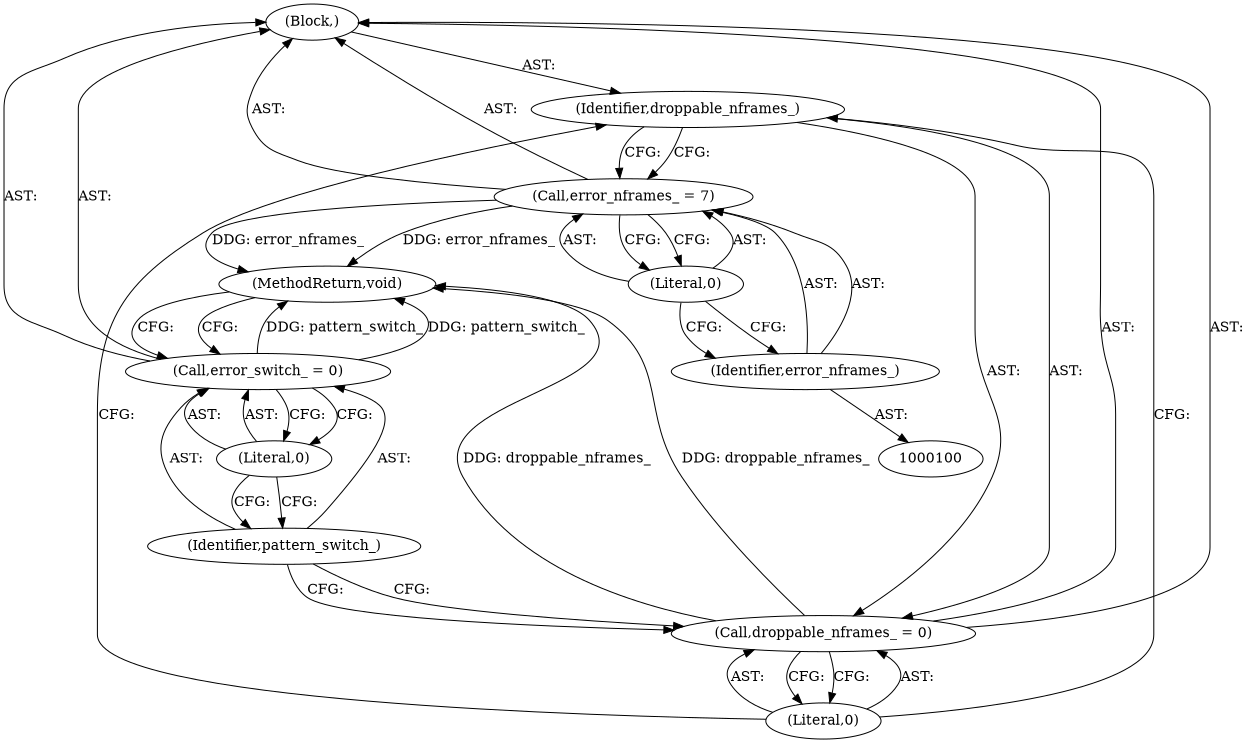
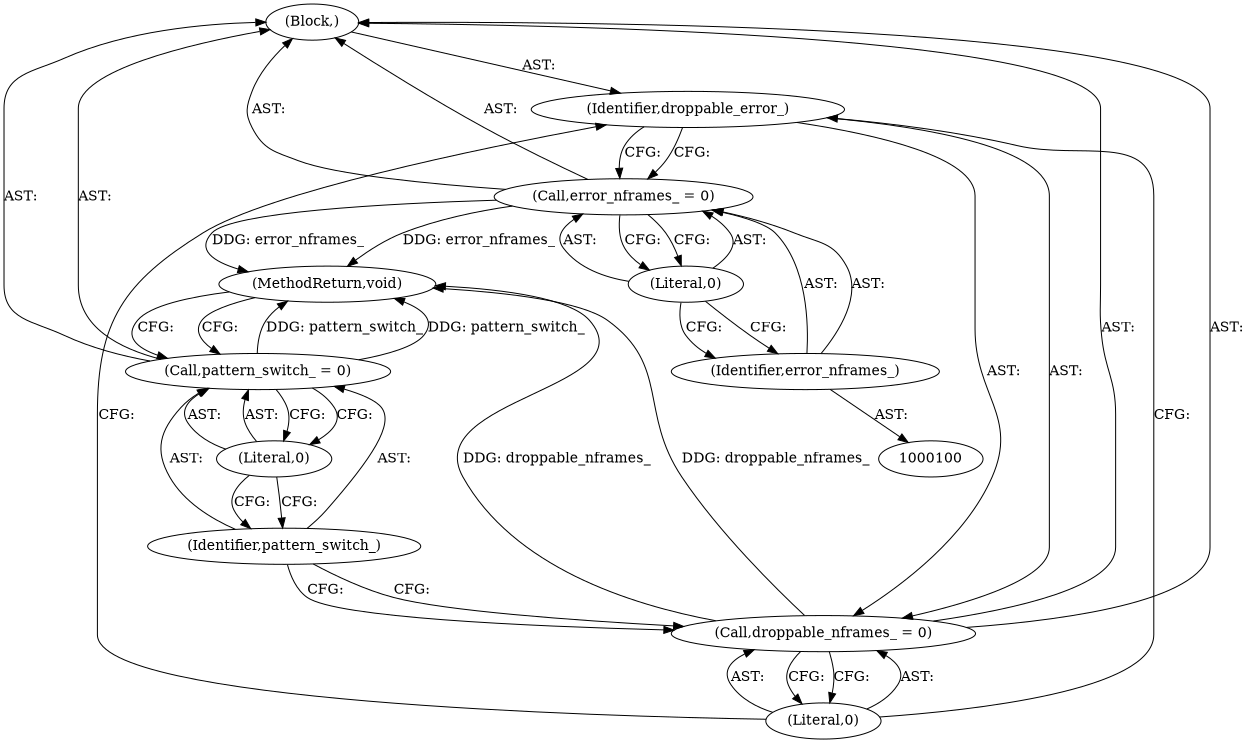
node "(Identifier,droppable_nframes_)": label "(Identifier,droppable_nframes_)" -> "(Identifier,droppable_error_)"
node "(Call,error_nframes_ = 7)": label "(Call,error_nframes_ = 7)" -> "(Call,error_nframes_ = 0)"
node "(Call,error_switch_ = 0)": label "(Call,error_switch_ = 0)" -> "(Call,pattern_switch_ = 0)"
